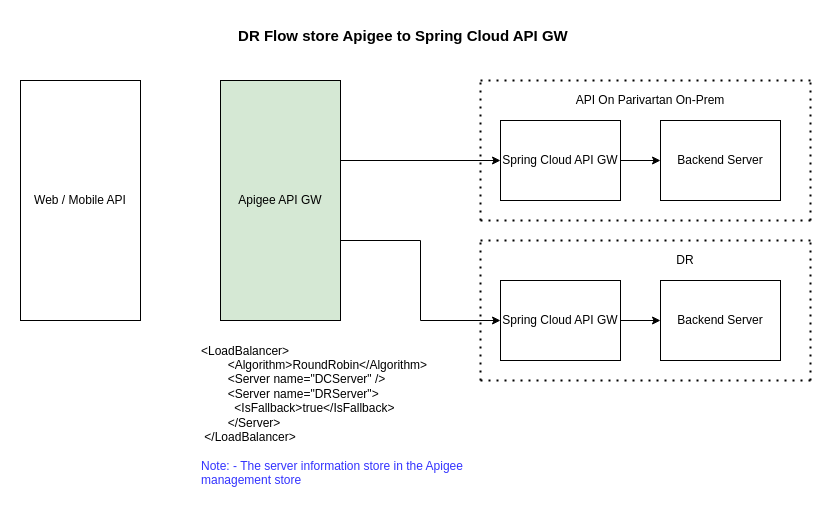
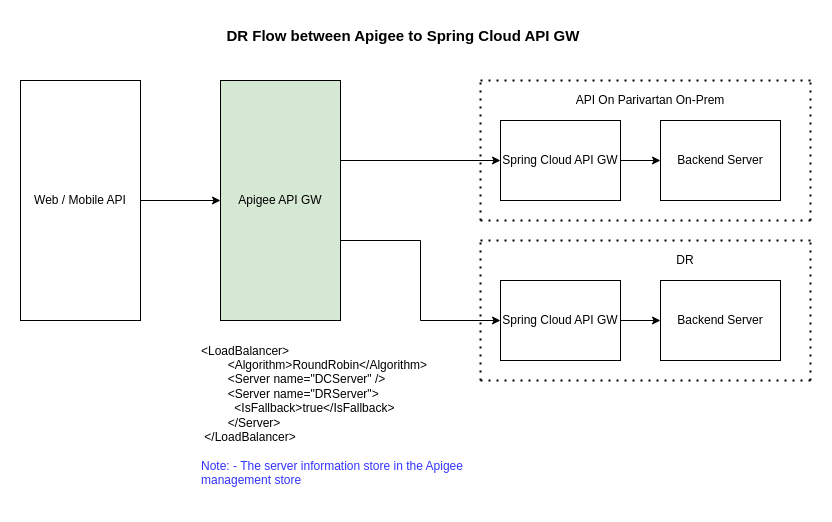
node "DR Flow store Apigee to Spring Cloud API GW": label "DR Flow store Apigee to Spring Cloud API GW" -> "DR Flow between Apigee to Spring Cloud API GW"
edge "Web / Mobile API" -> "Apigee API GW": added
